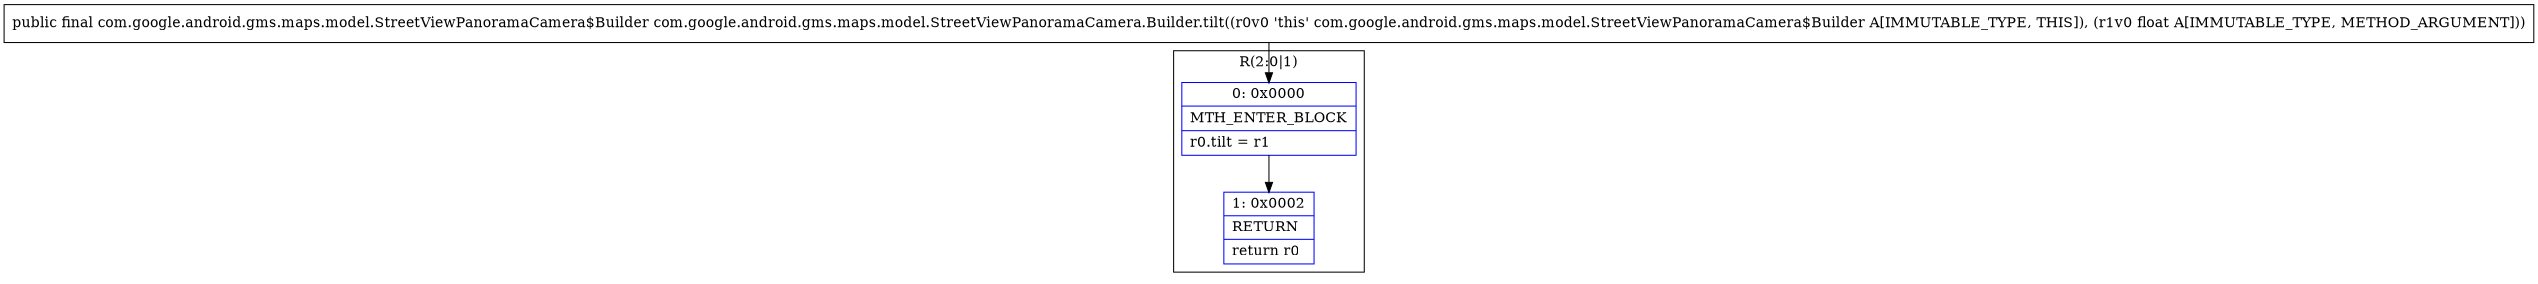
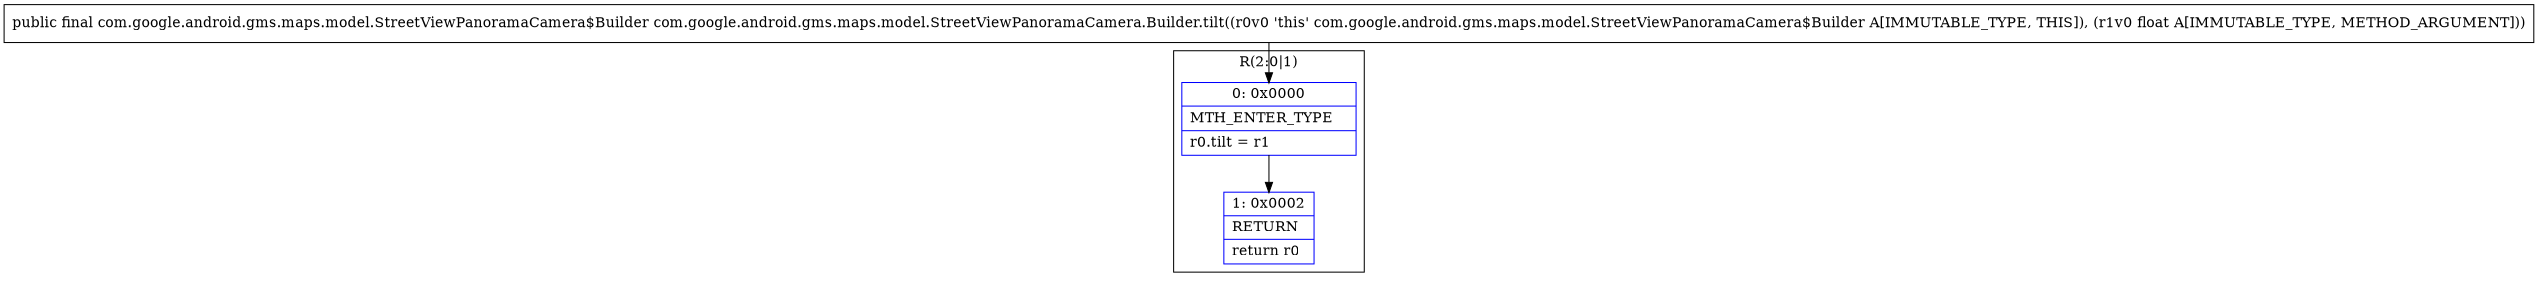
node "0: 0x0000": text "MTH_ENTER_BLOCK" -> "MTH_ENTER_TYPE"
